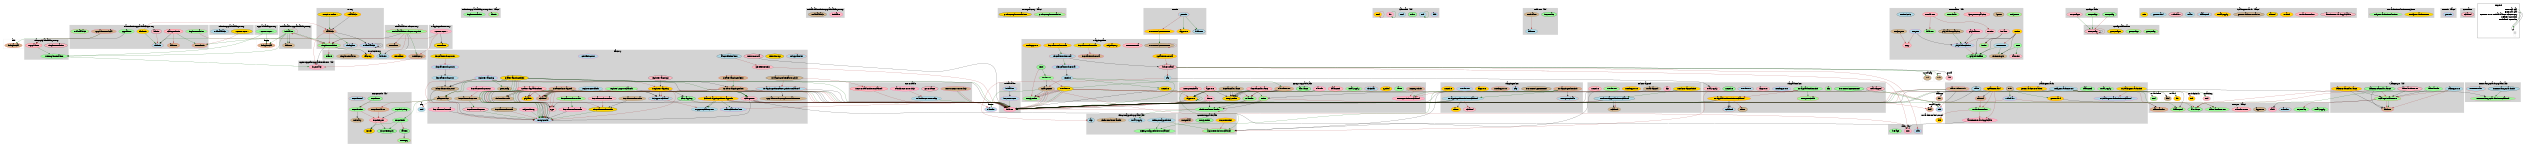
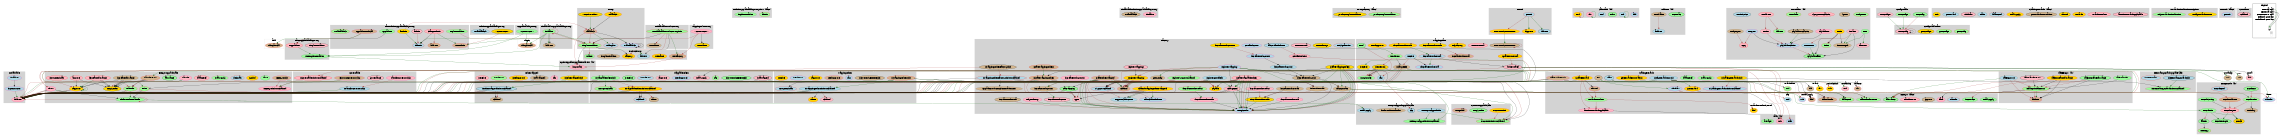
node "Internal Call": text "Custom Error InitializableProductProxy" -> "Custom Error Call"
edge "numItems" -> "_itemLength": now "iterator" -> "_itemLength"
edge "_decreaseAuthQuota" -> "receive": reversed
edge "createTokenMapped" -> "_initAuthQuotas": now "createTokenMapped" -> "increaseAuthCounts"
